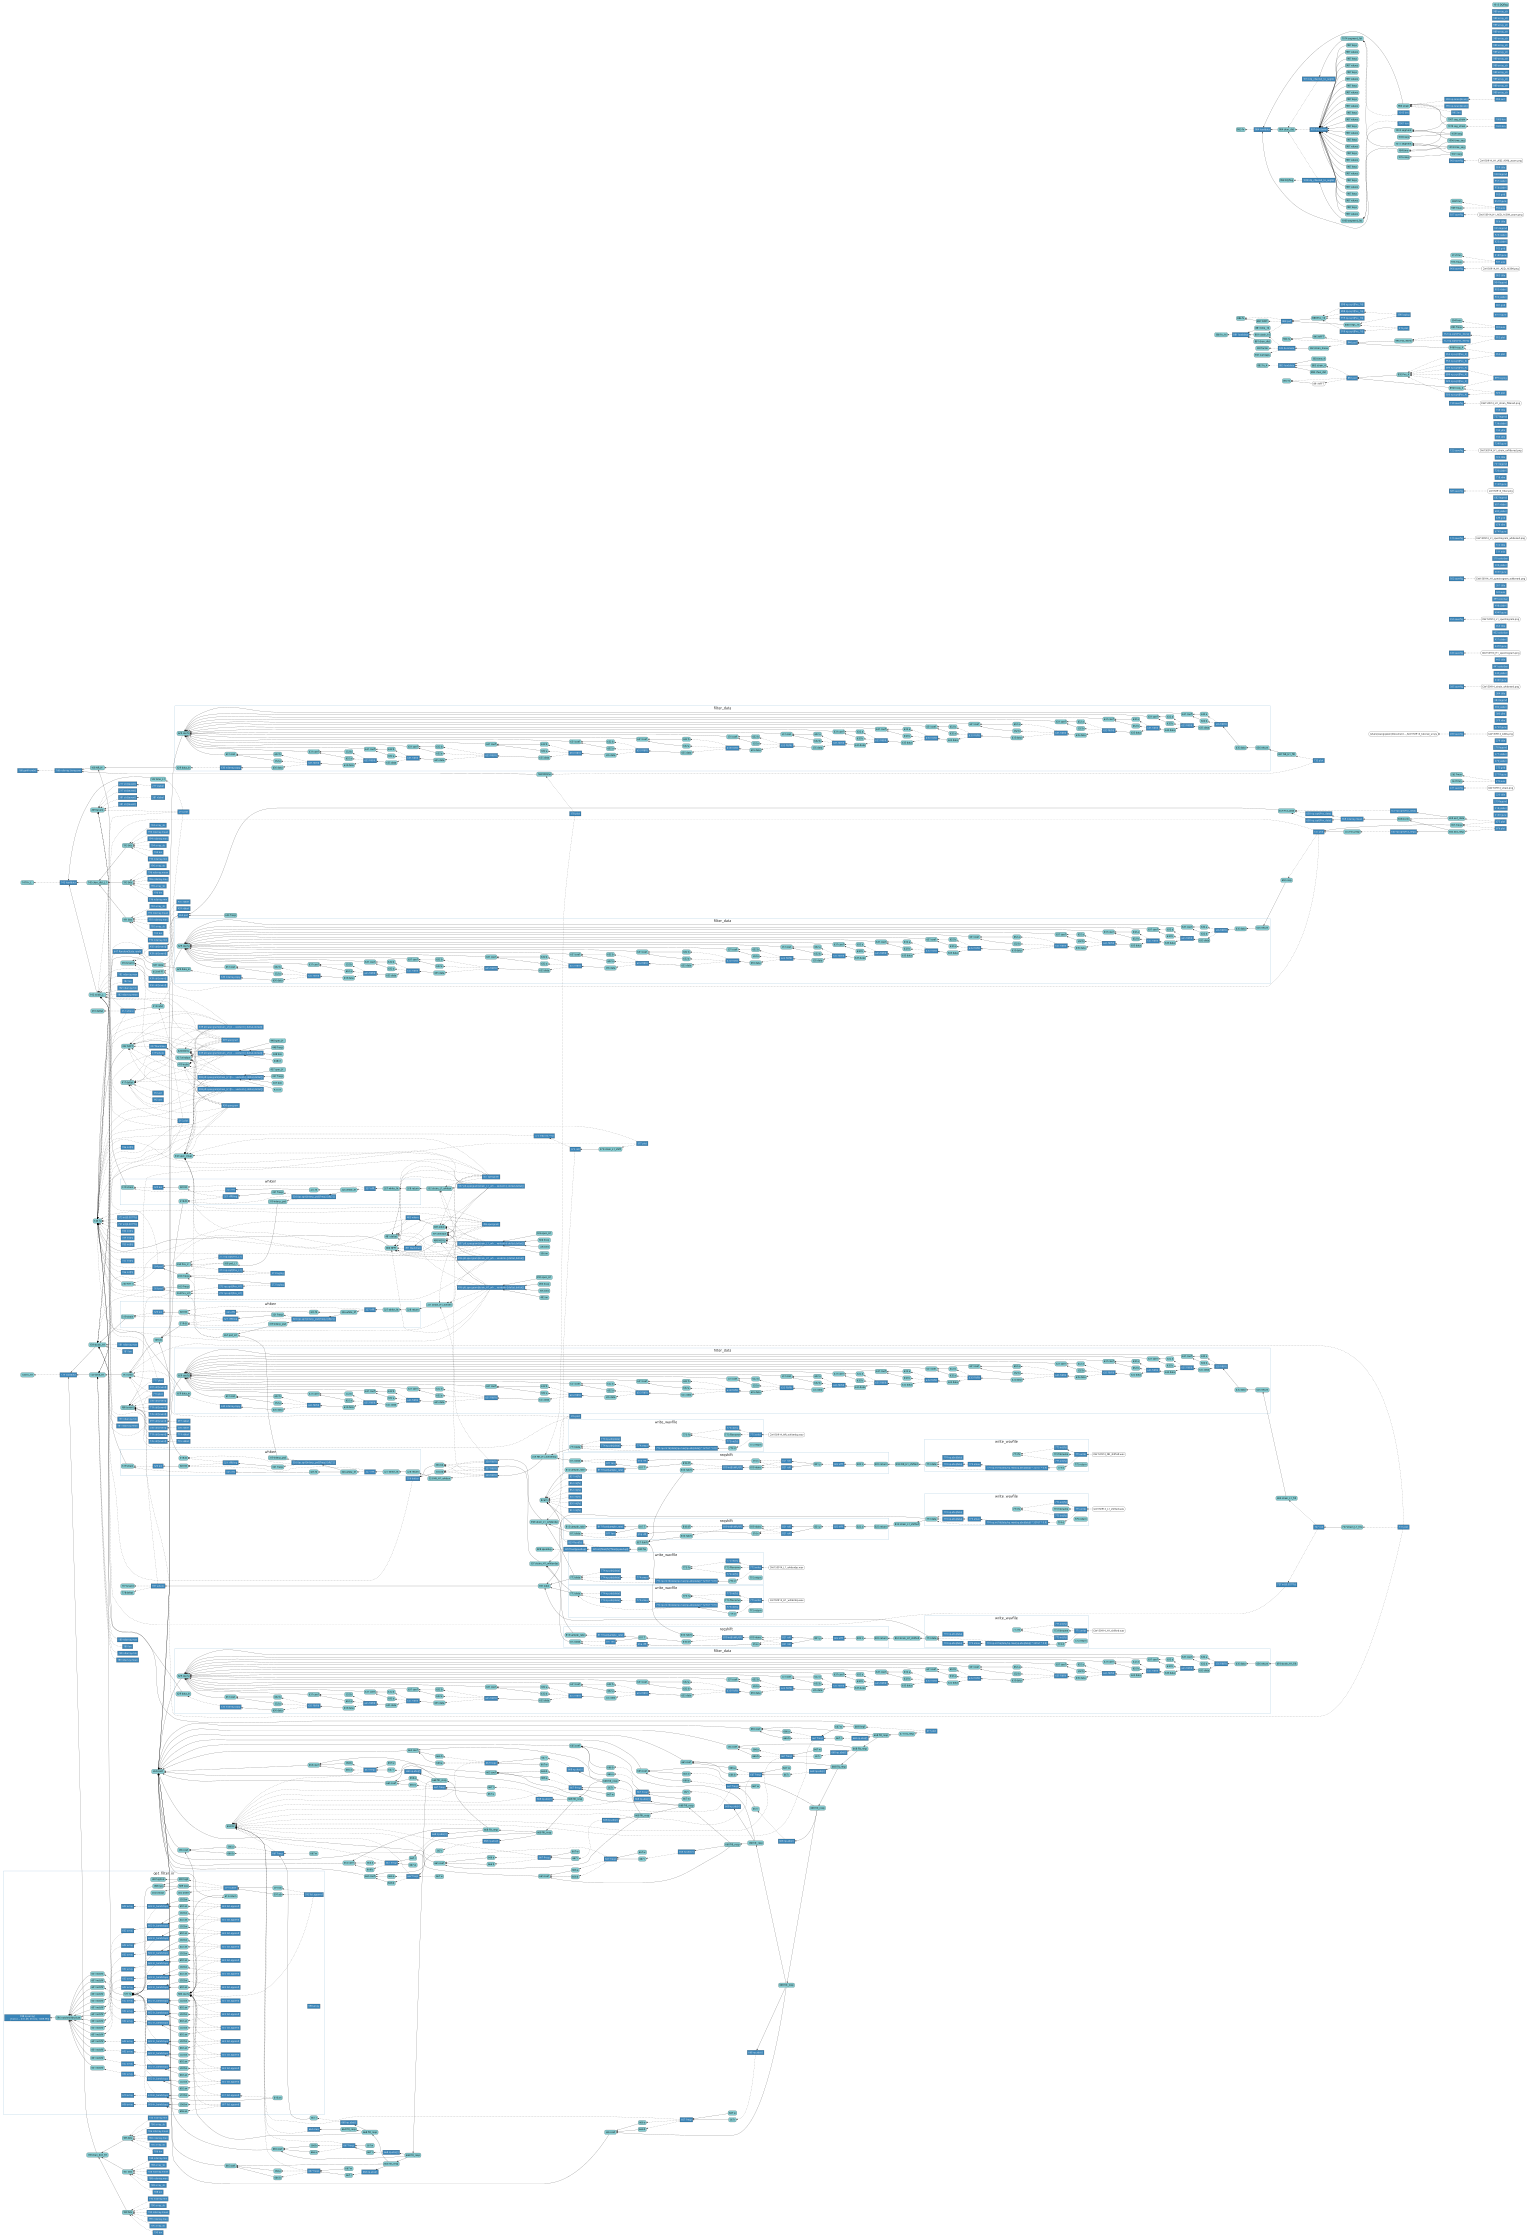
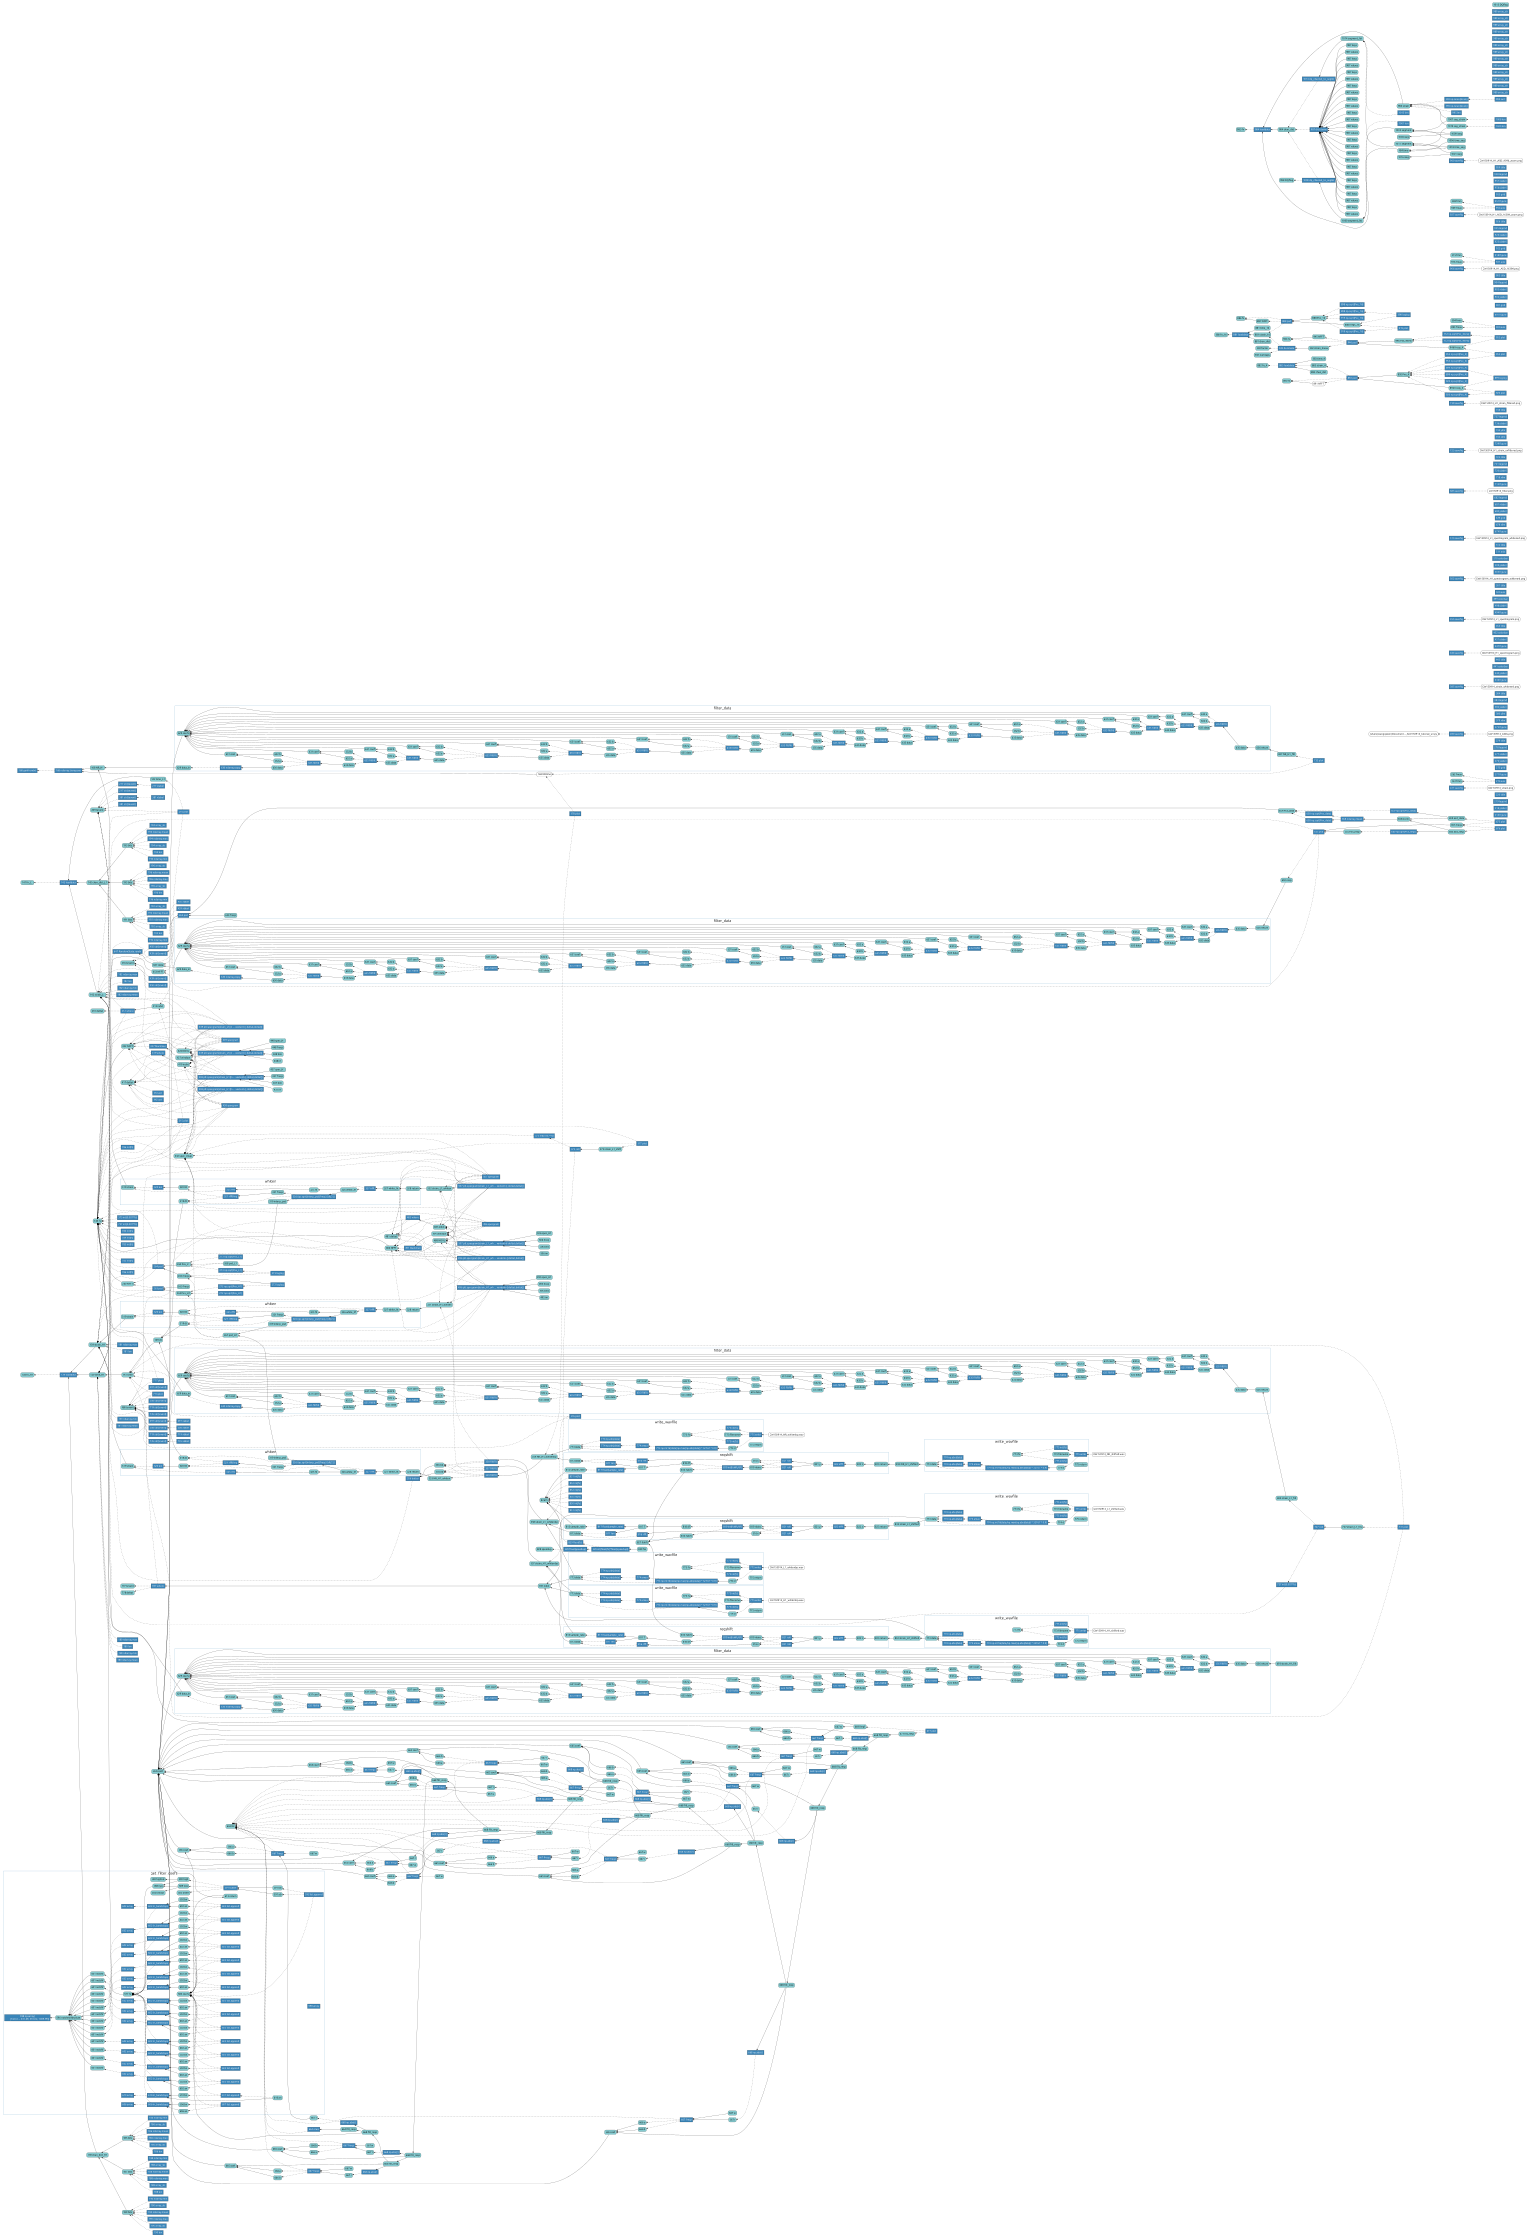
node "168 NRtime": fillcolor #85cbd0 -> white
cluster "get_filter_iir": label "get_filter_iir" -> "get_filter_coefs"
